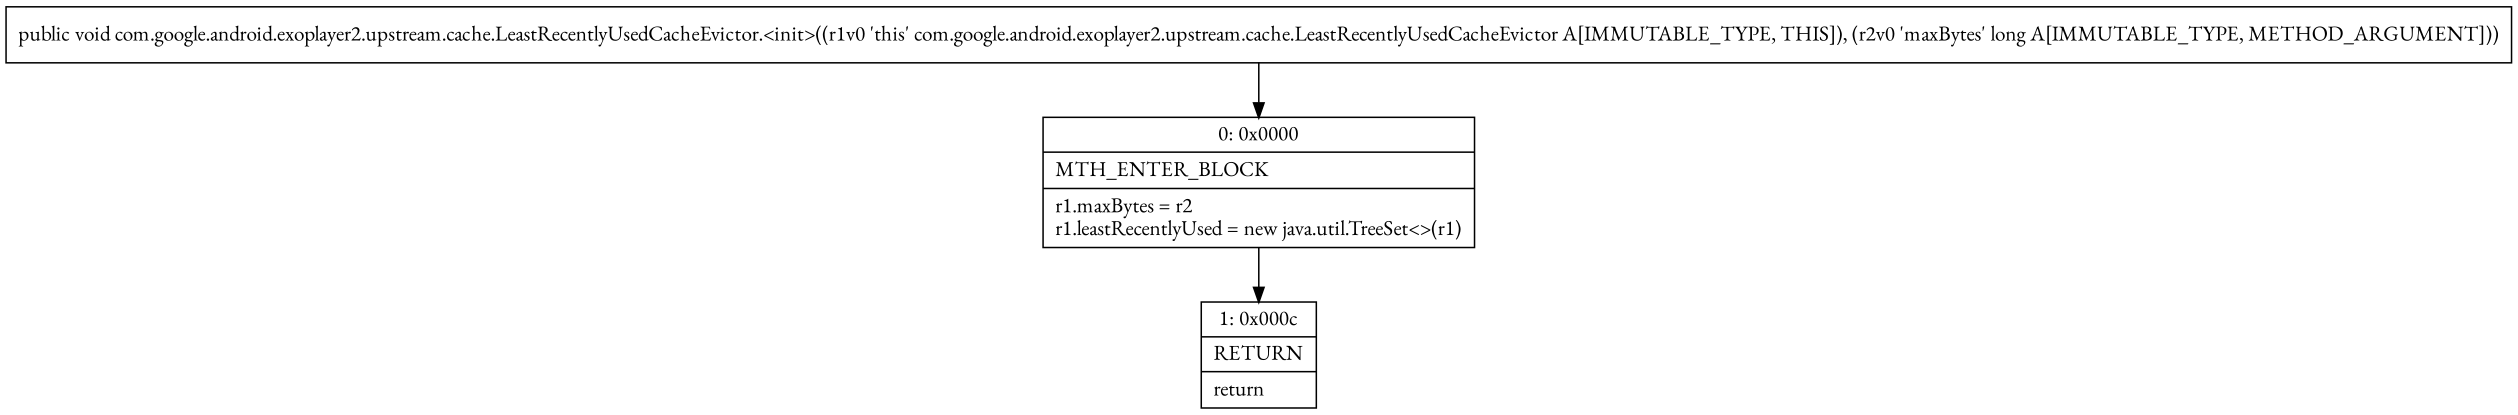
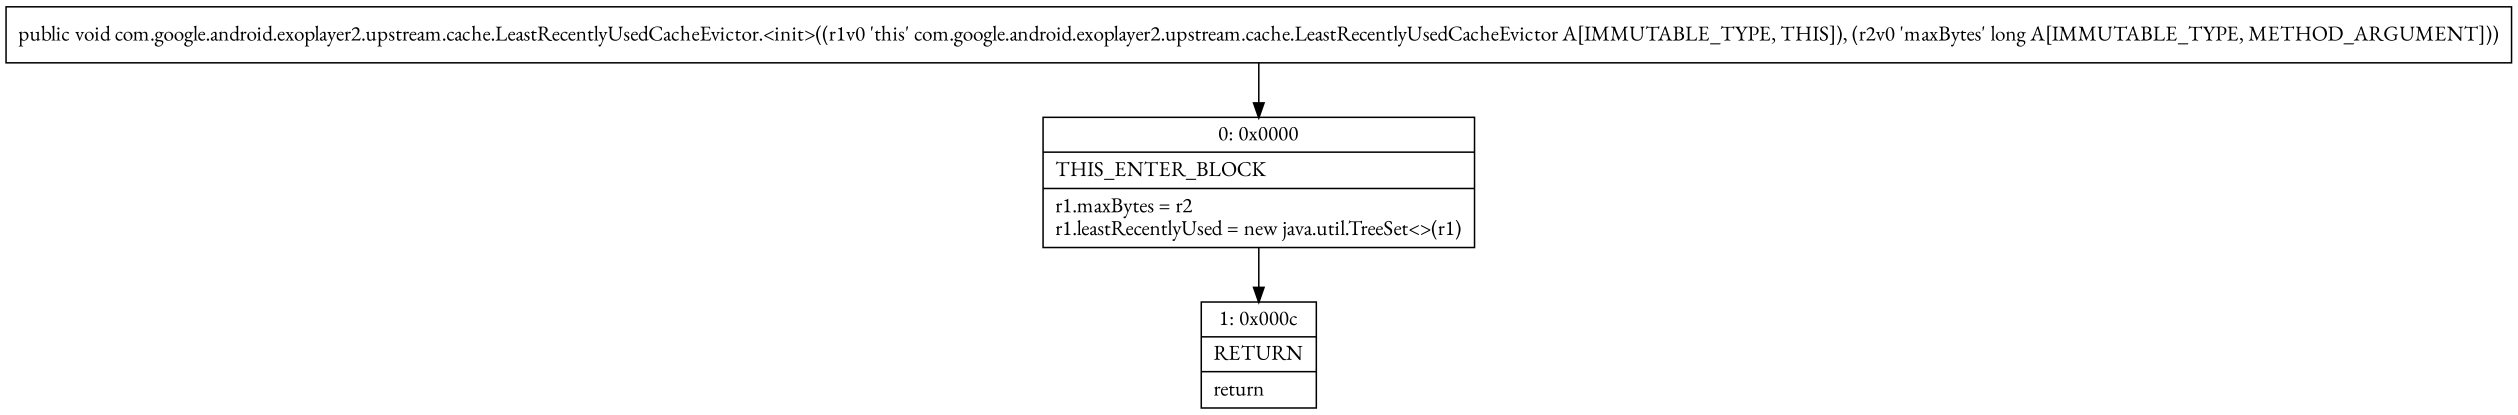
node "0: 0x0000": text "MTH_ENTER_BLOCK" -> "THIS_ENTER_BLOCK"
